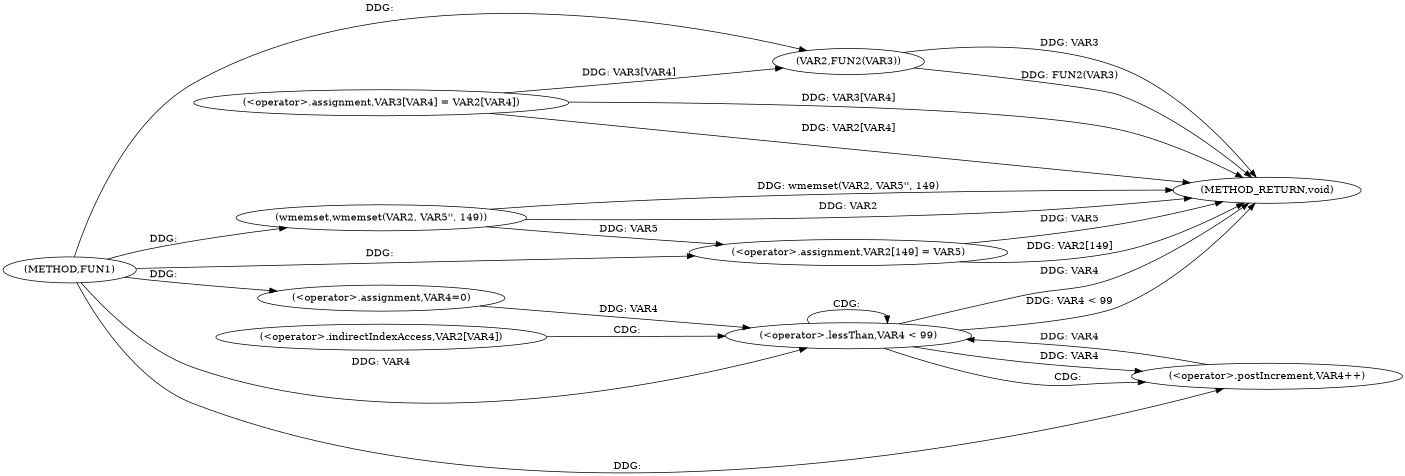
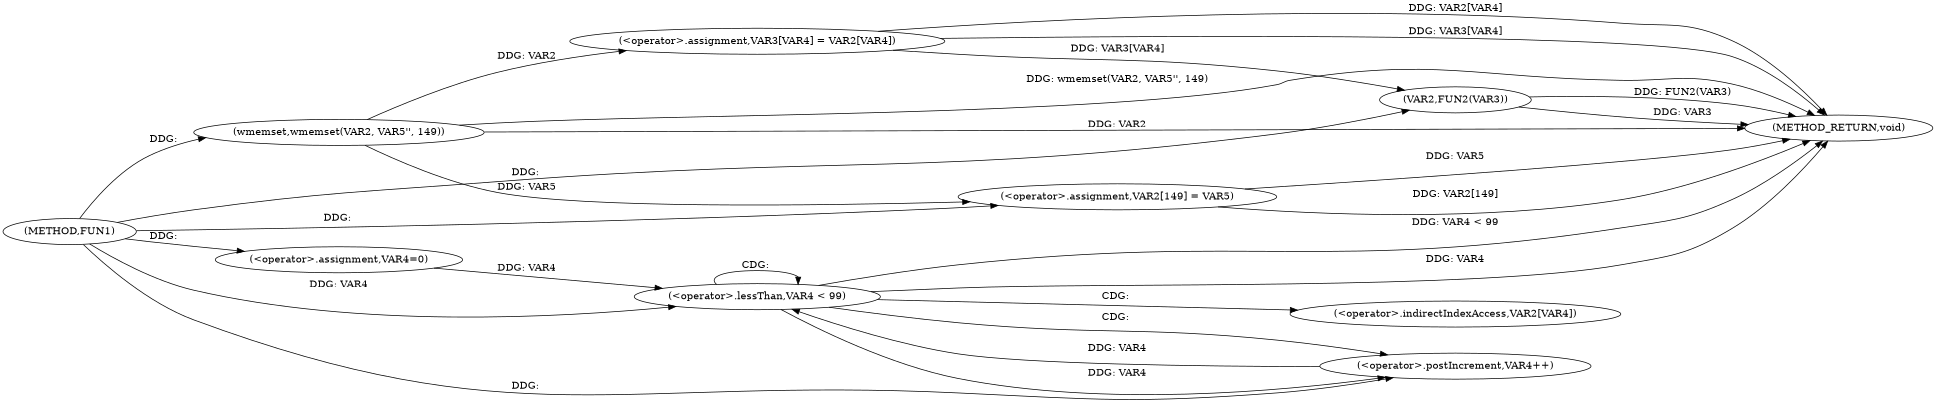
edge "(wmemset,wmemset(VAR2, VAR5'', 149))" -> "(<operator>.assignment,VAR3[VAR4] = VAR2[VAR4])": added, label "DDG: VAR2"
edge "(<operator>.indirectIndexAccess,VAR2[VAR4])" -> "(<operator>.lessThan,VAR4 < 99)": reversed
